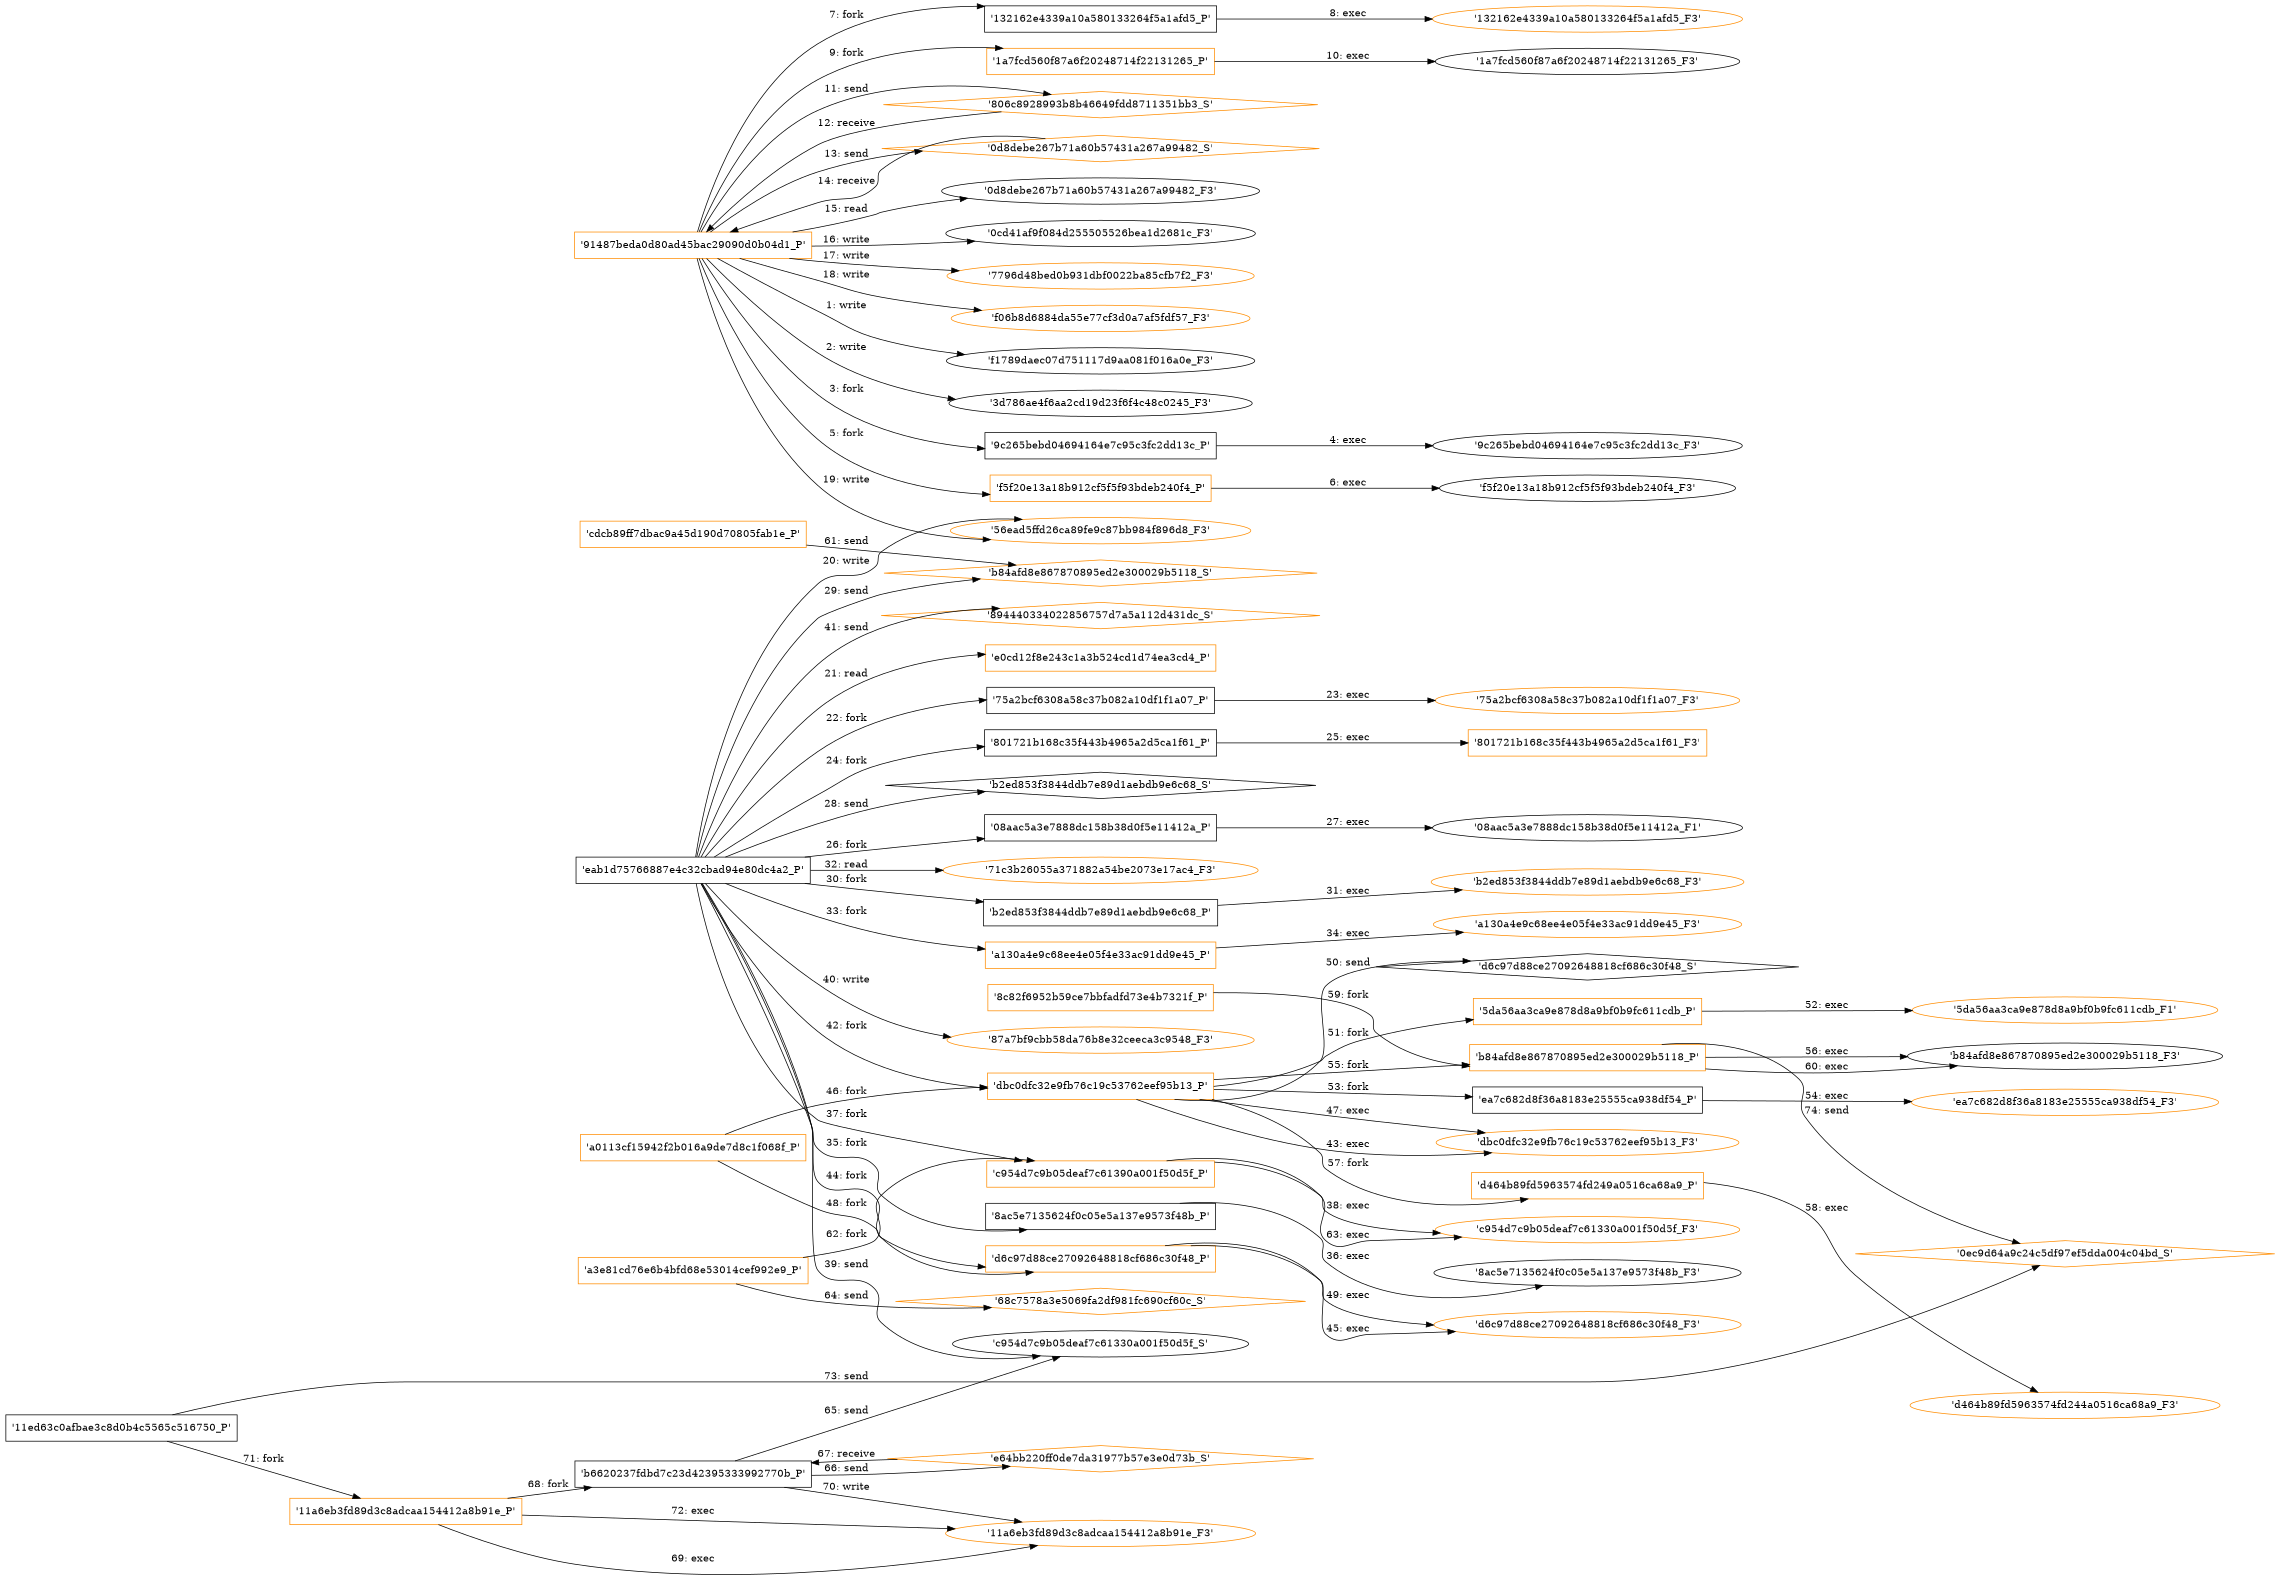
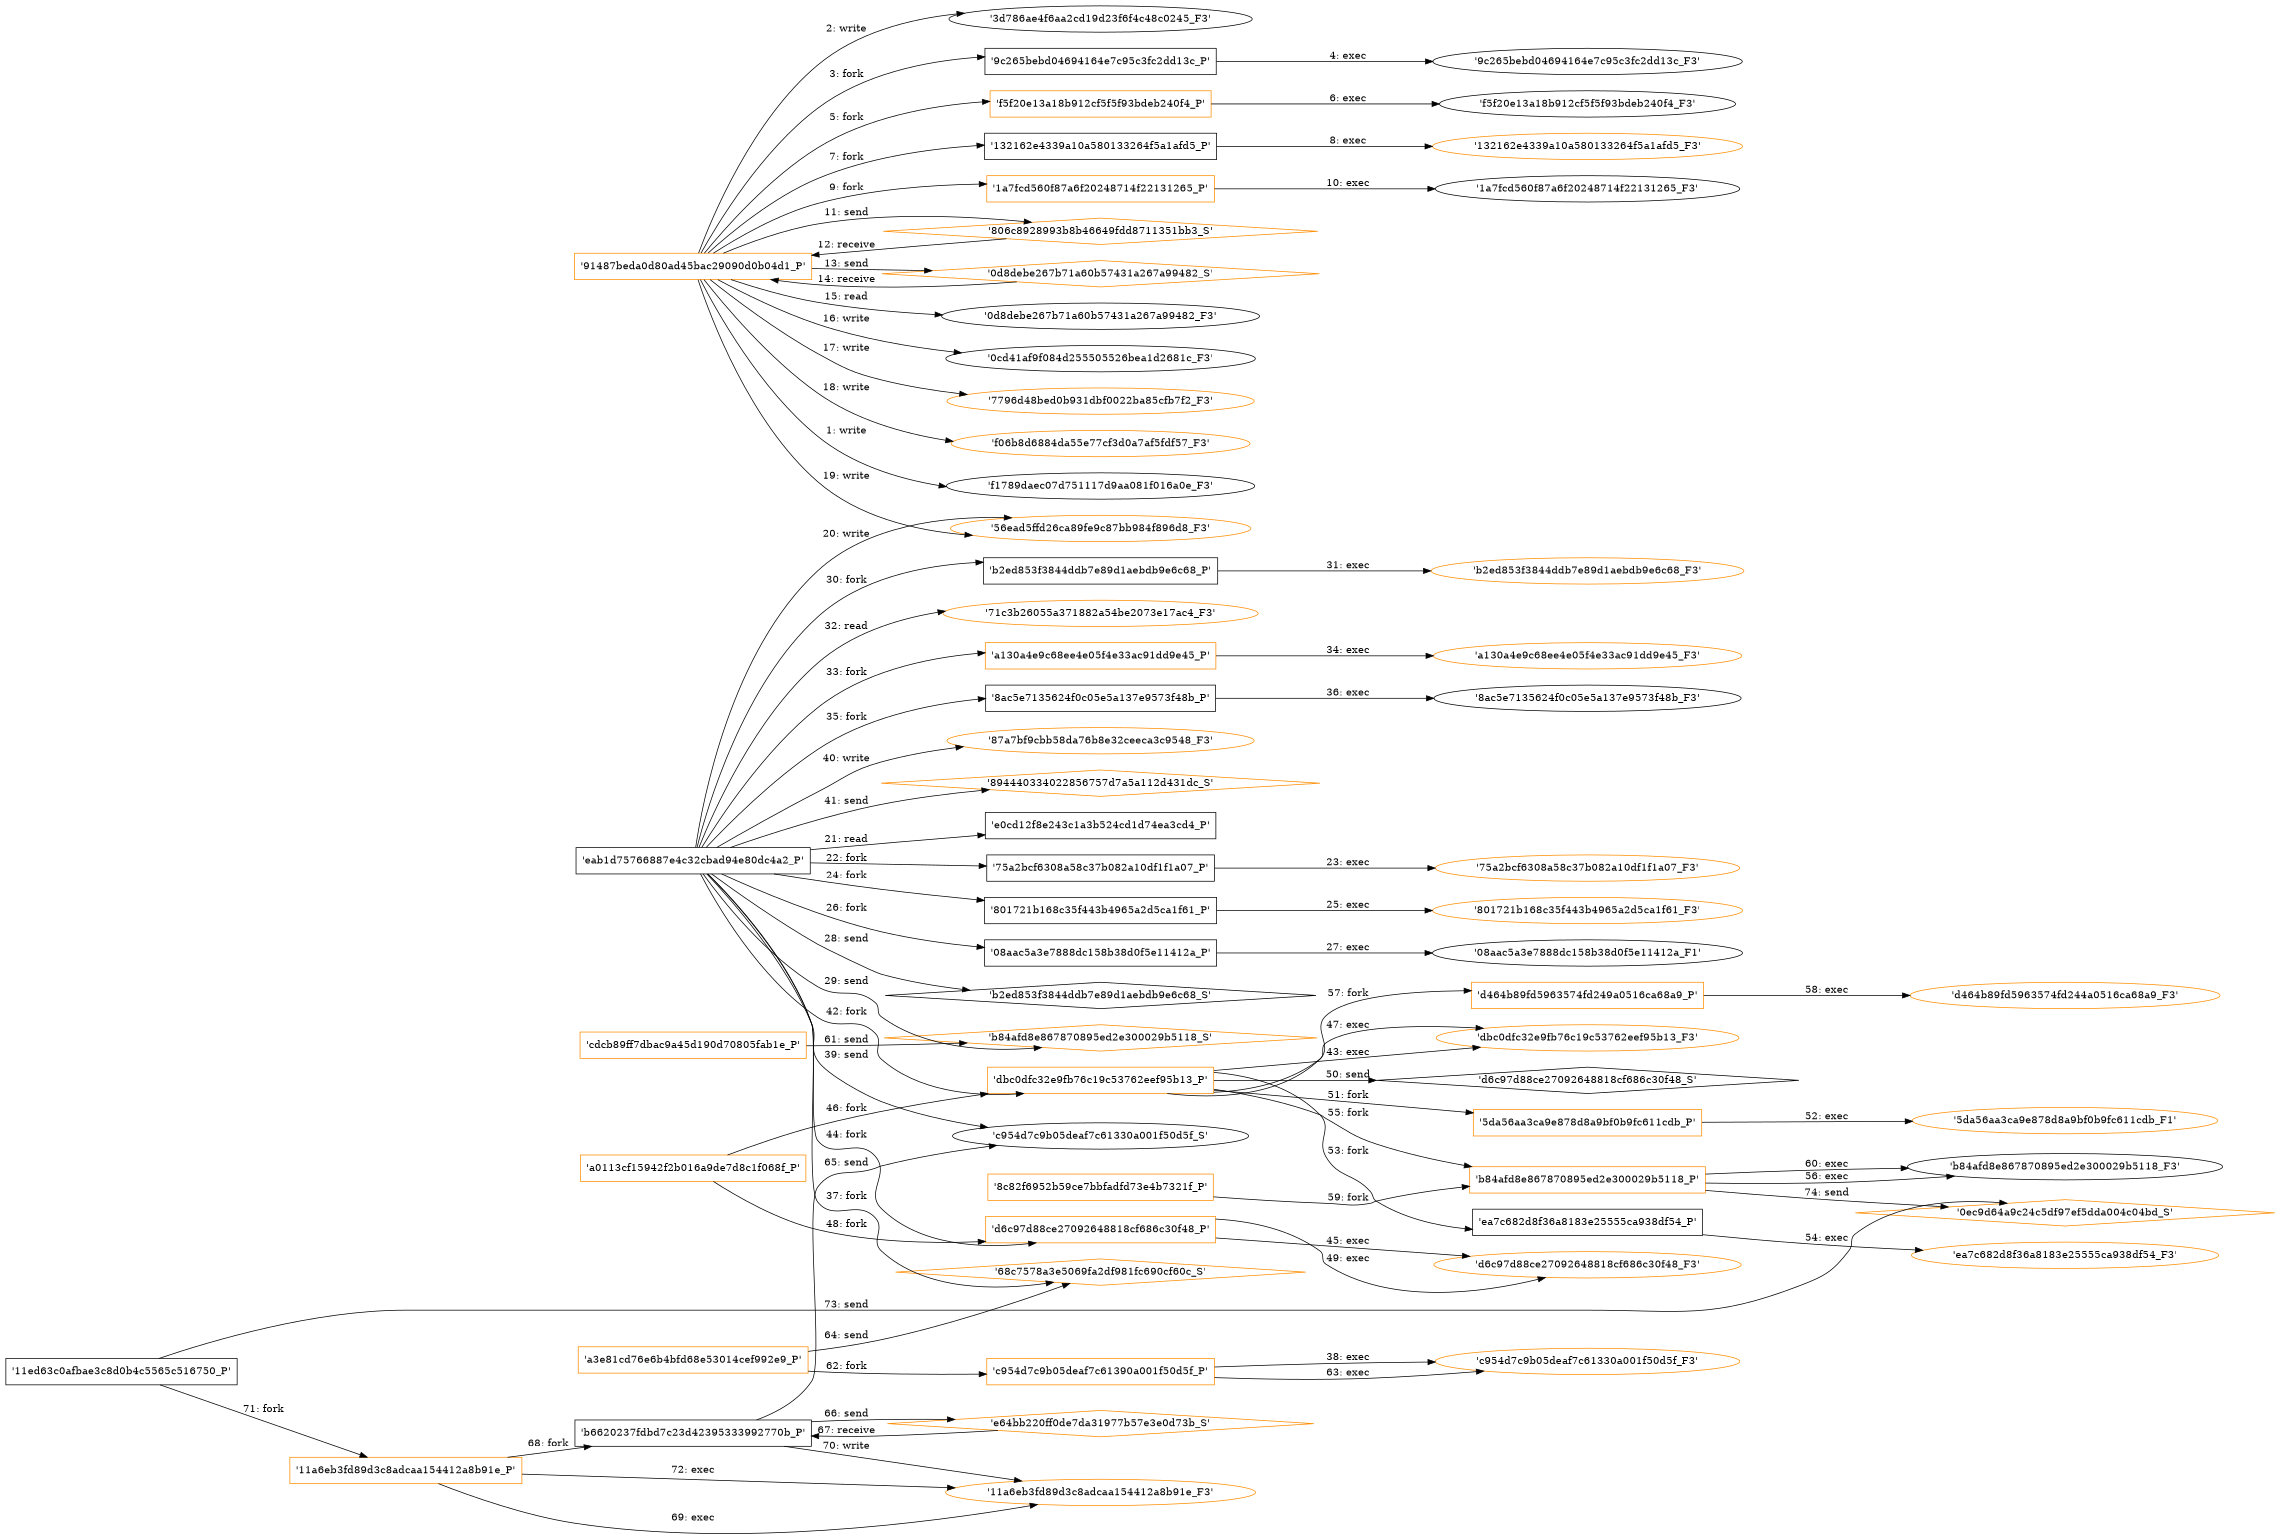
node "'e0cd12f8e243c1a3b524cd1d74ea3cd4_P'": color darkorange -> black
node "'801721b168c35f443b4965a2d5ca1f61_F3'": shape box -> ellipse
edge "'eab1d75766887e4c32cbad94e80dc4a2_P'" -> "'c954d7c9b05deaf7c61390a001f50d5f_P'": now "'eab1d75766887e4c32cbad94e80dc4a2_P'" -> "'68c7578a3e5069fa2df981fc690cf60c_S'"
